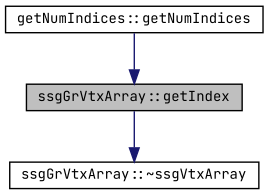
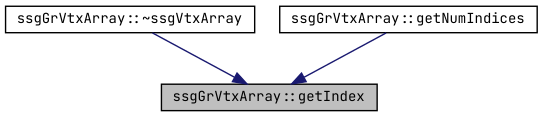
node "getNumIndices::getNumIndices": label "getNumIndices::getNumIndices" -> "ssgGrVtxArray::getNumIndices"
edge "ssgGrVtxArray::getIndex" -> "ssgGrVtxArray::~ssgVtxArray": reversed
